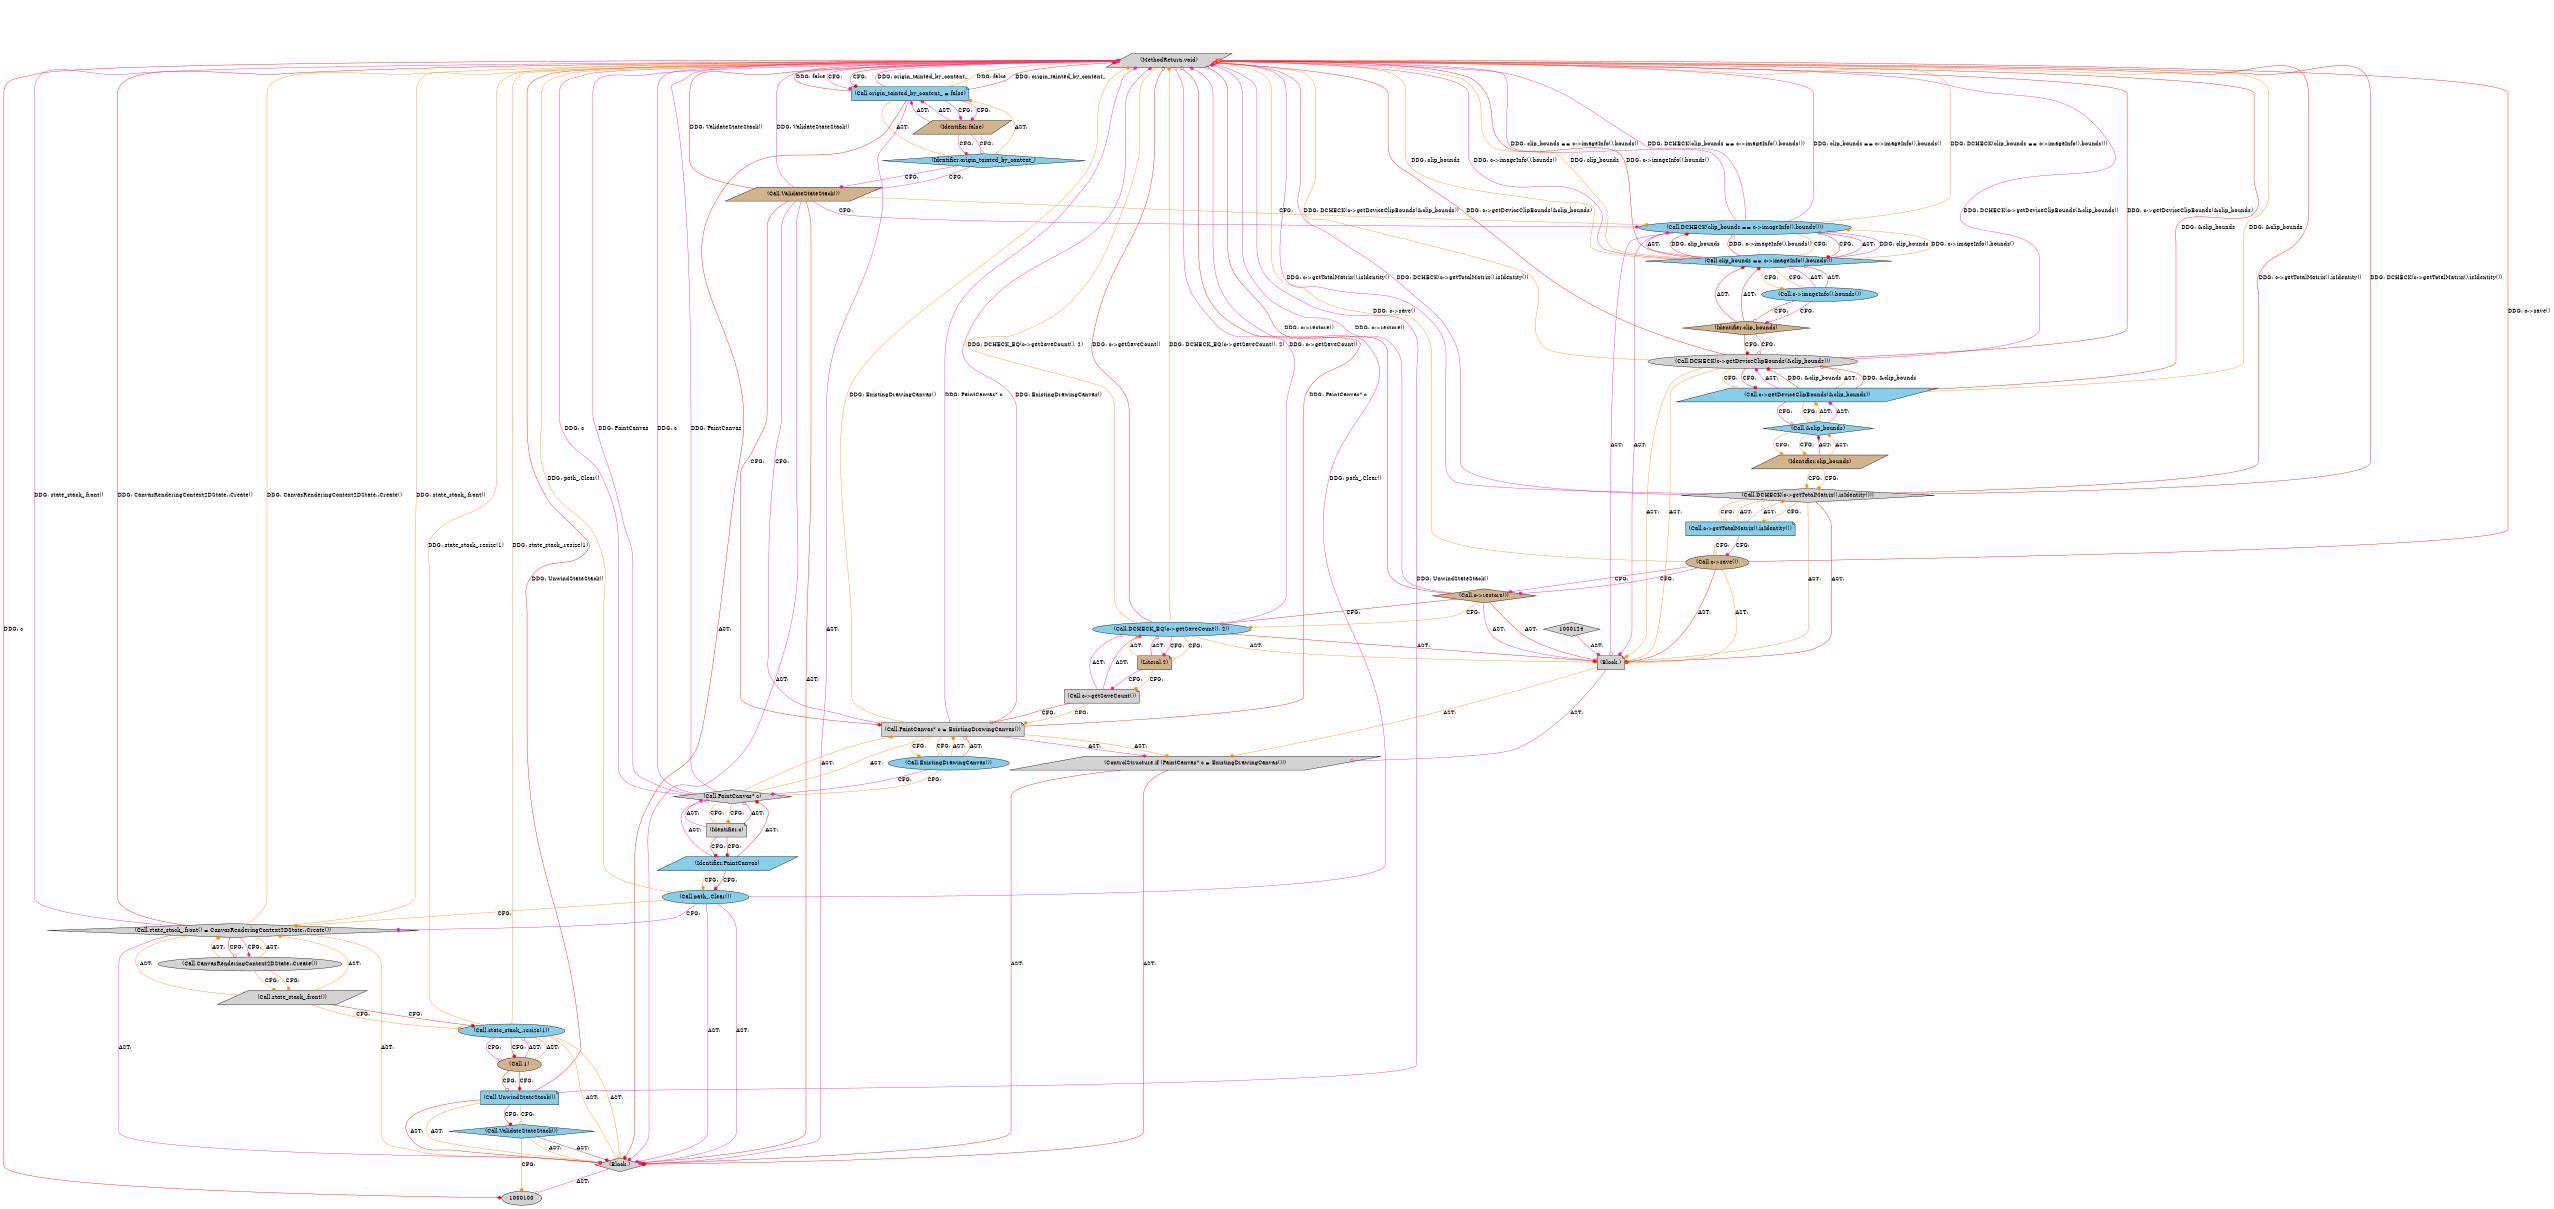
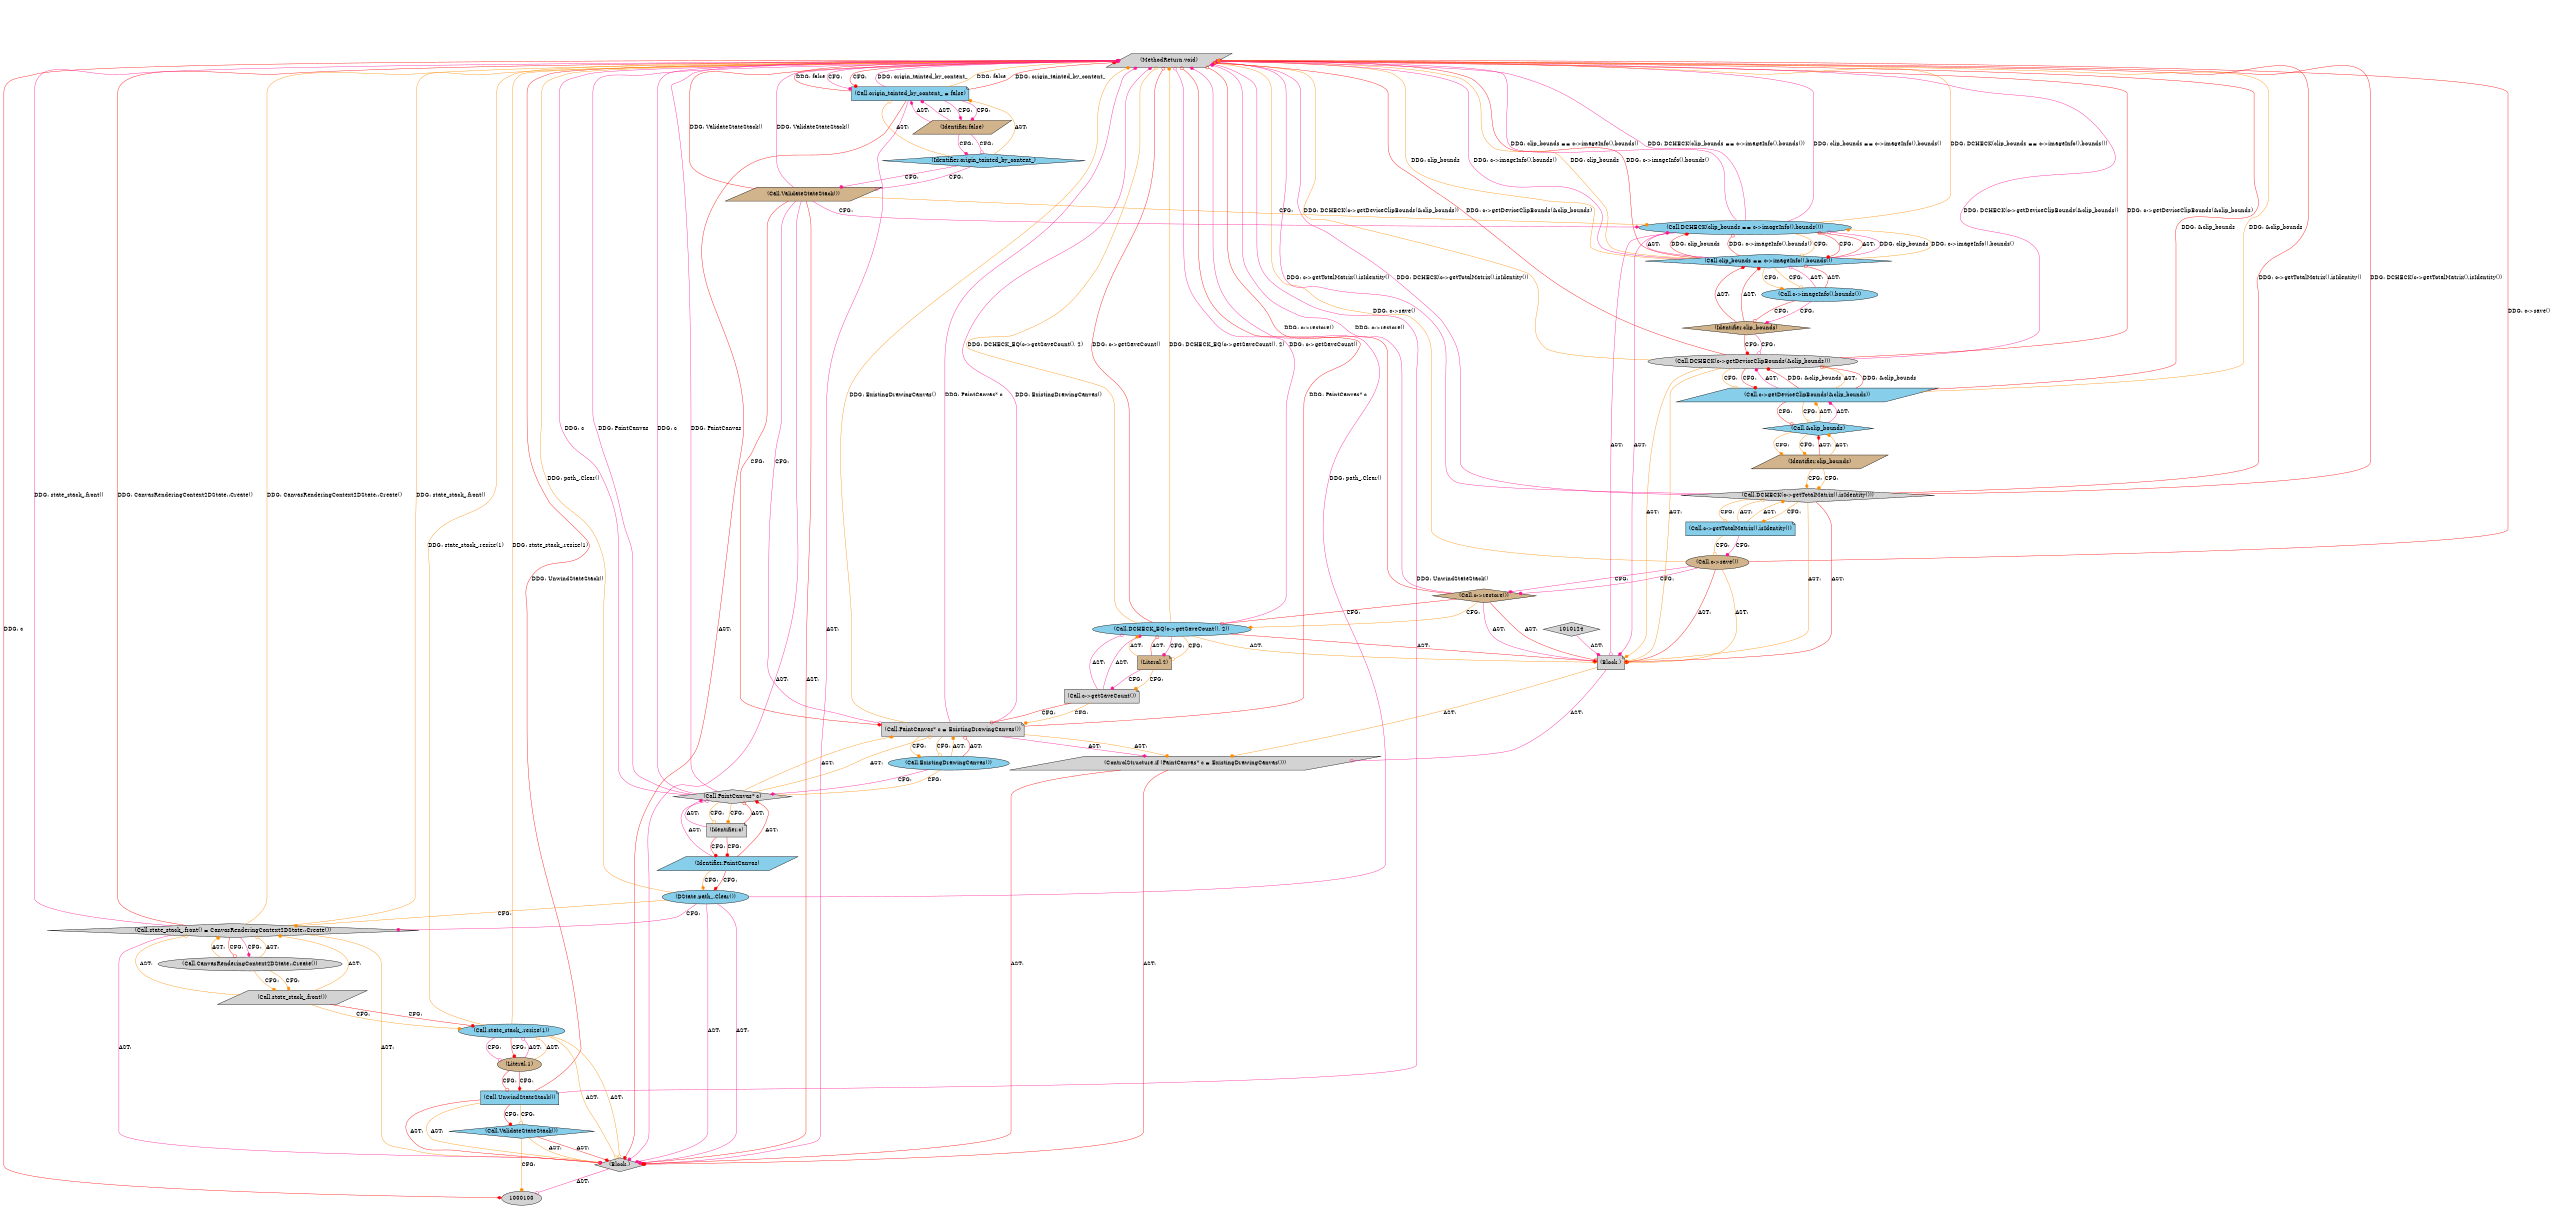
node "1000124": label "1000124" -> "1010124"
node "(Call,path_.Clear())": label "(Call,path_.Clear())" -> "(DState,path_.Clear())"
node "(Call,1)": label "(Call,1)" -> "(Literal,1)"
